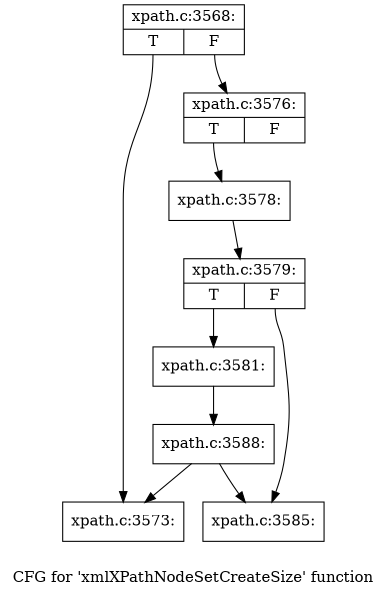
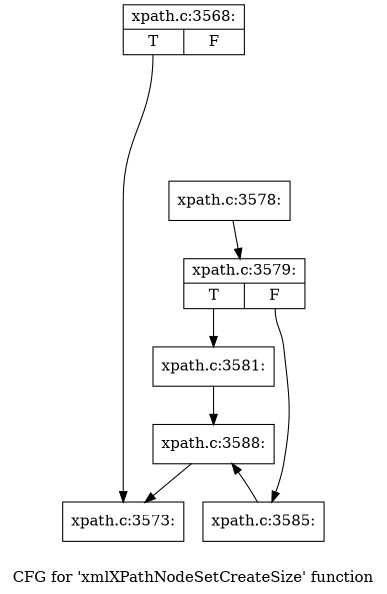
node "xpath.c:3576:": removed
edge "xpath.c:3588:" -> "xpath.c:3585:": reversed
